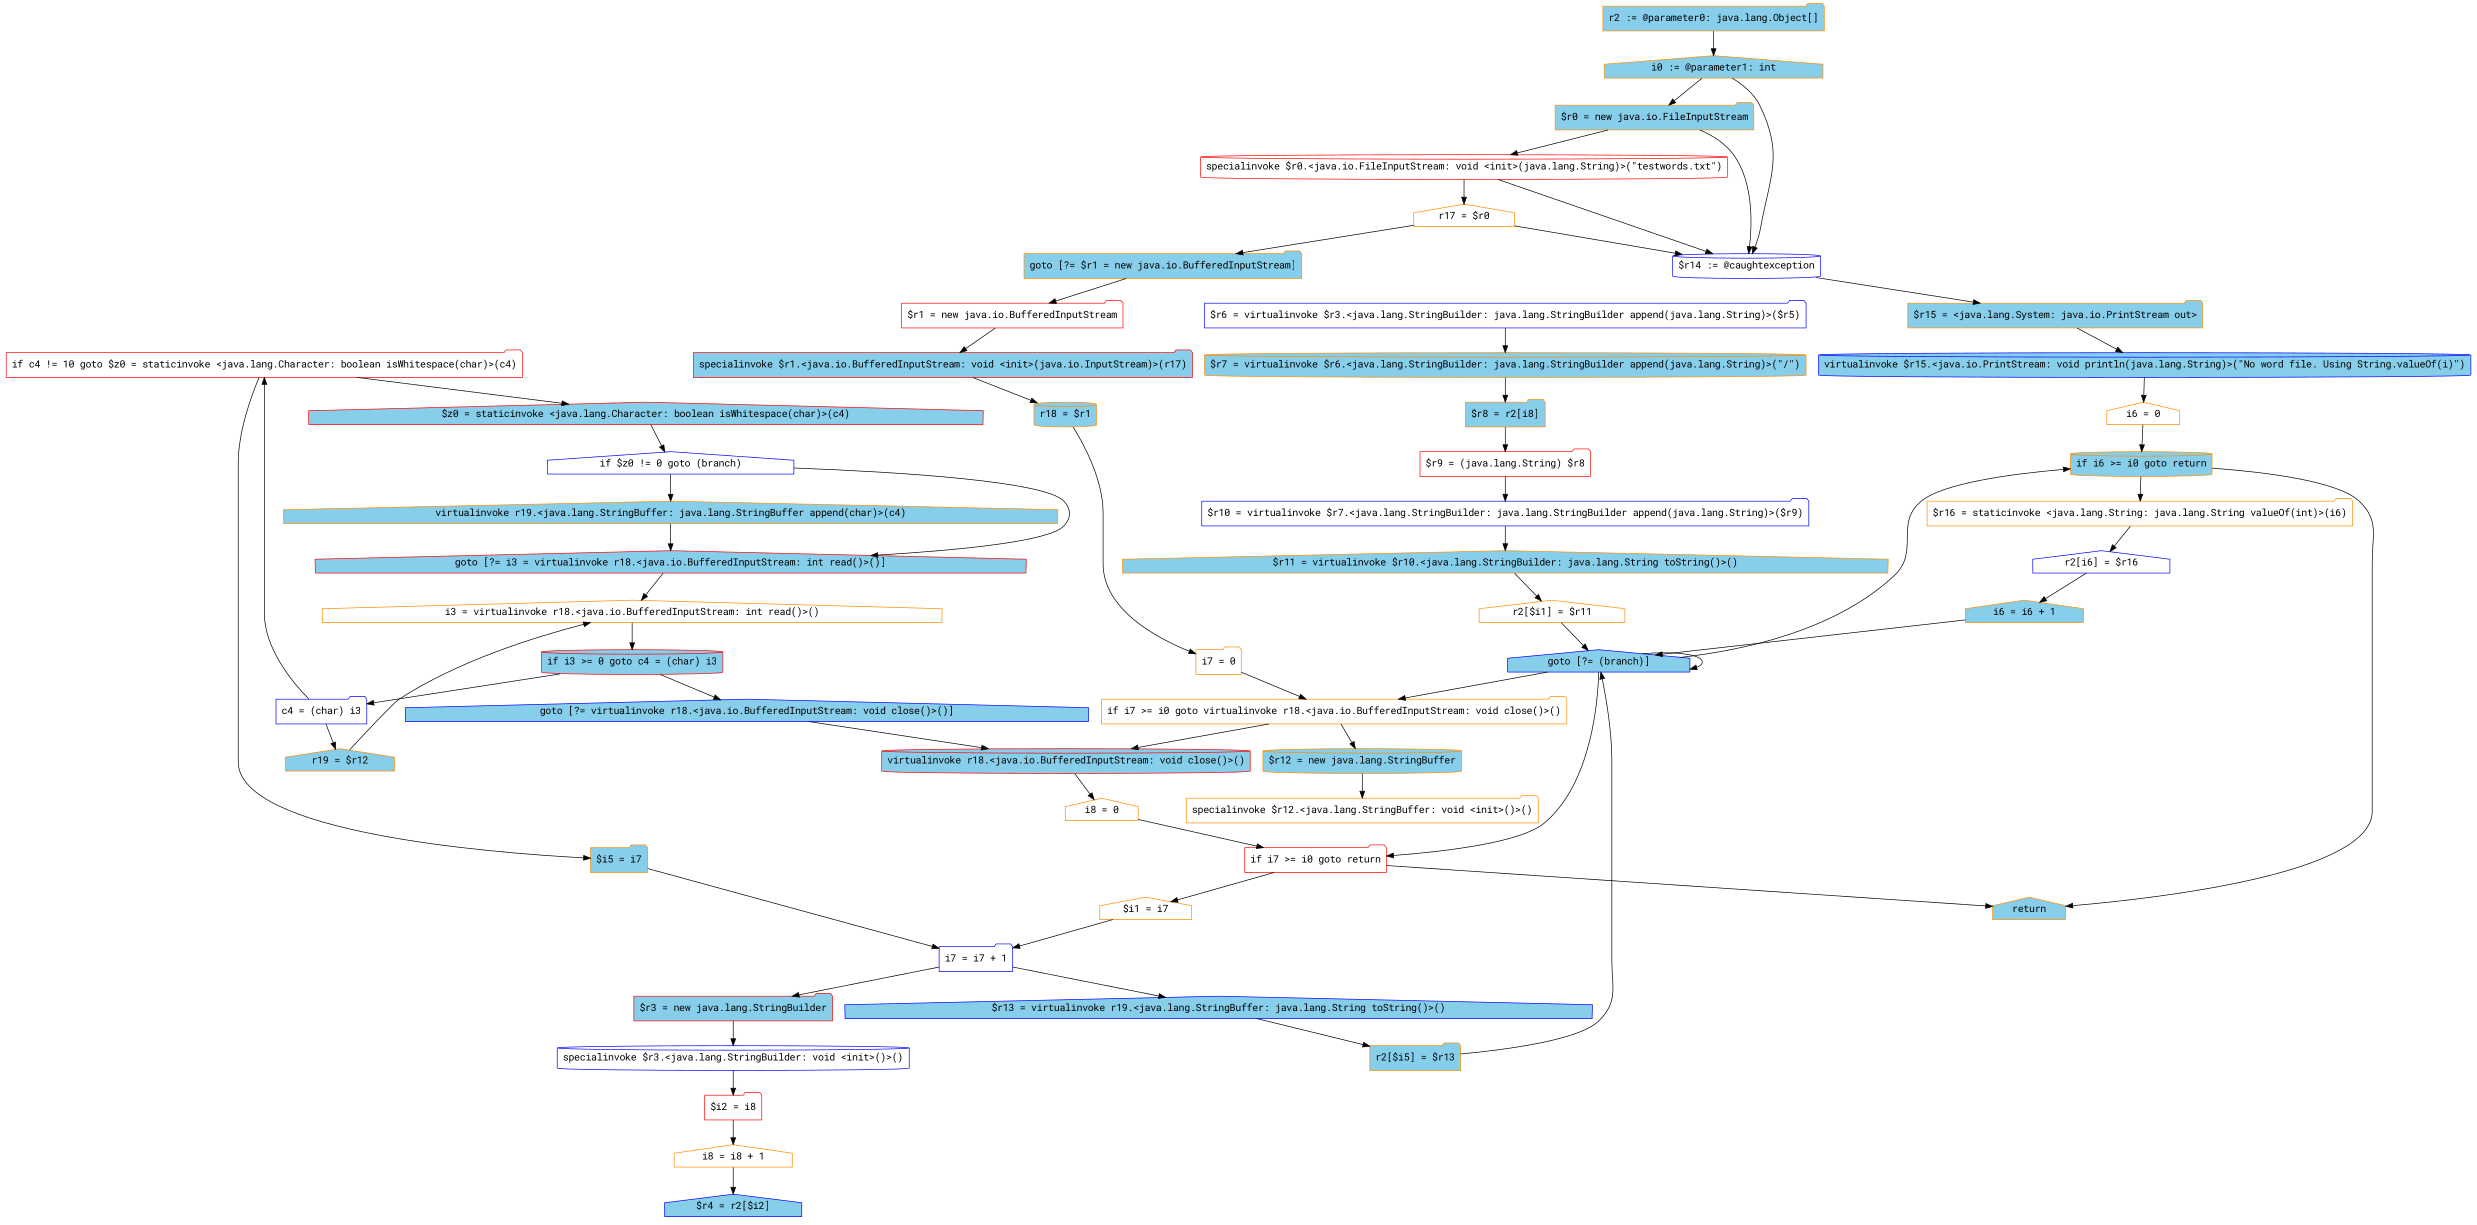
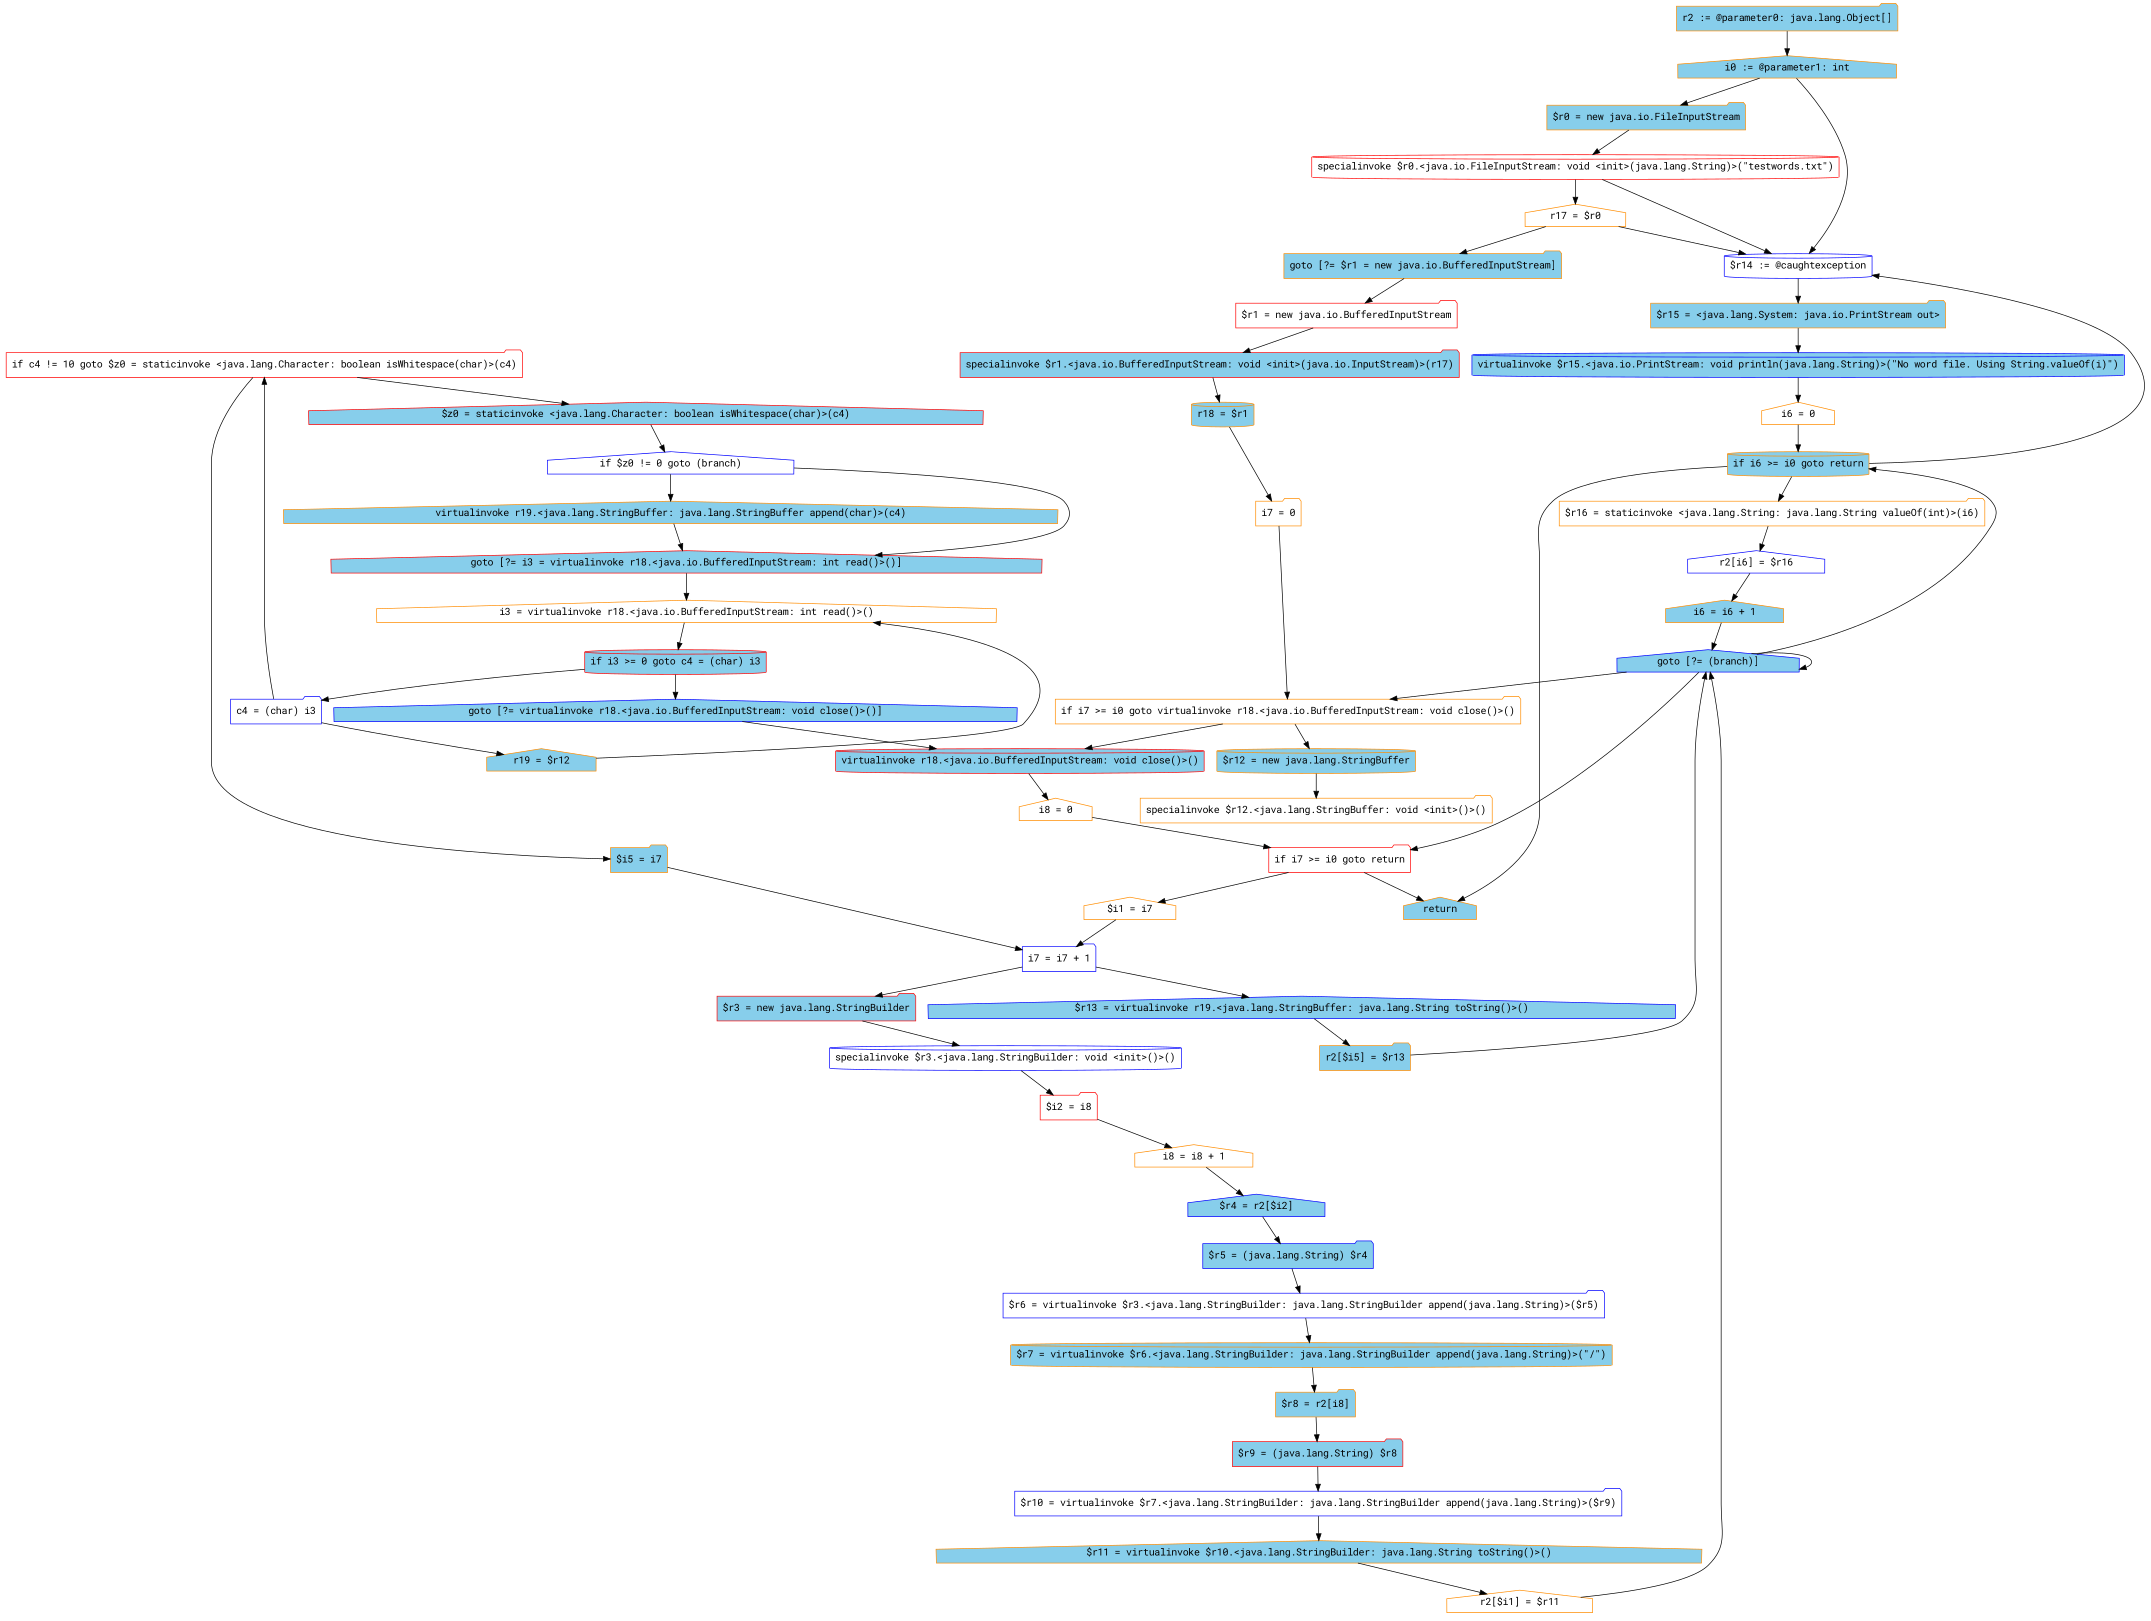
edge "$r0 = new java.io.FileInputStream" -> "$r14 := @caughtexception": now "if i6 >= i0 goto return" -> "$r14 := @caughtexception"
node "$r9 = (java.lang.String) $r8": fillcolor white -> skyblue
node "$r5 = (java.lang.String) $r4": added
